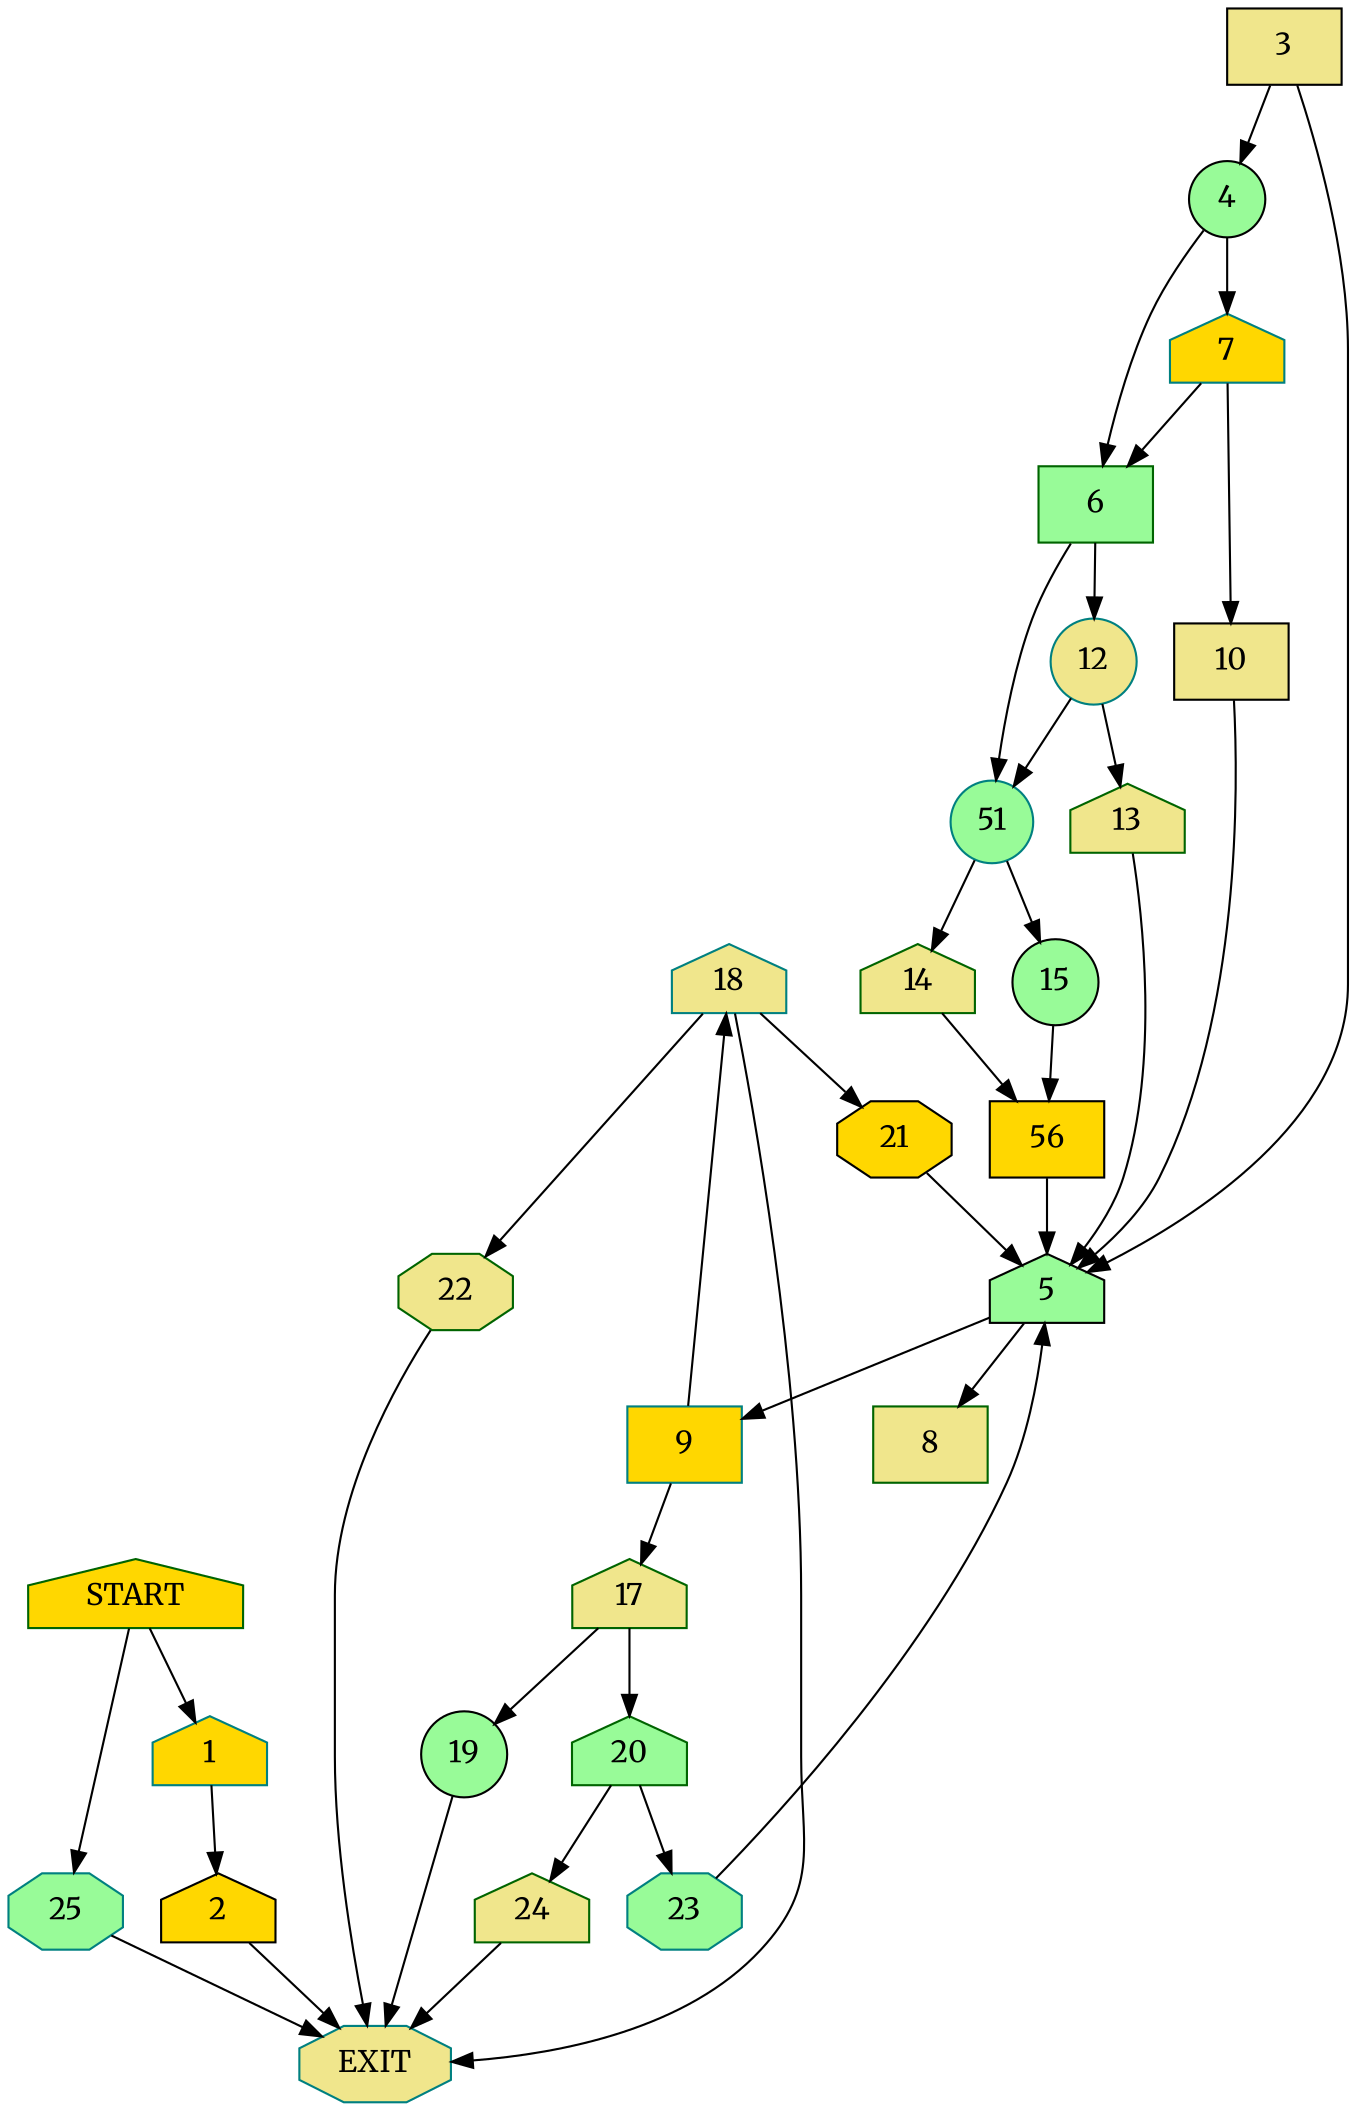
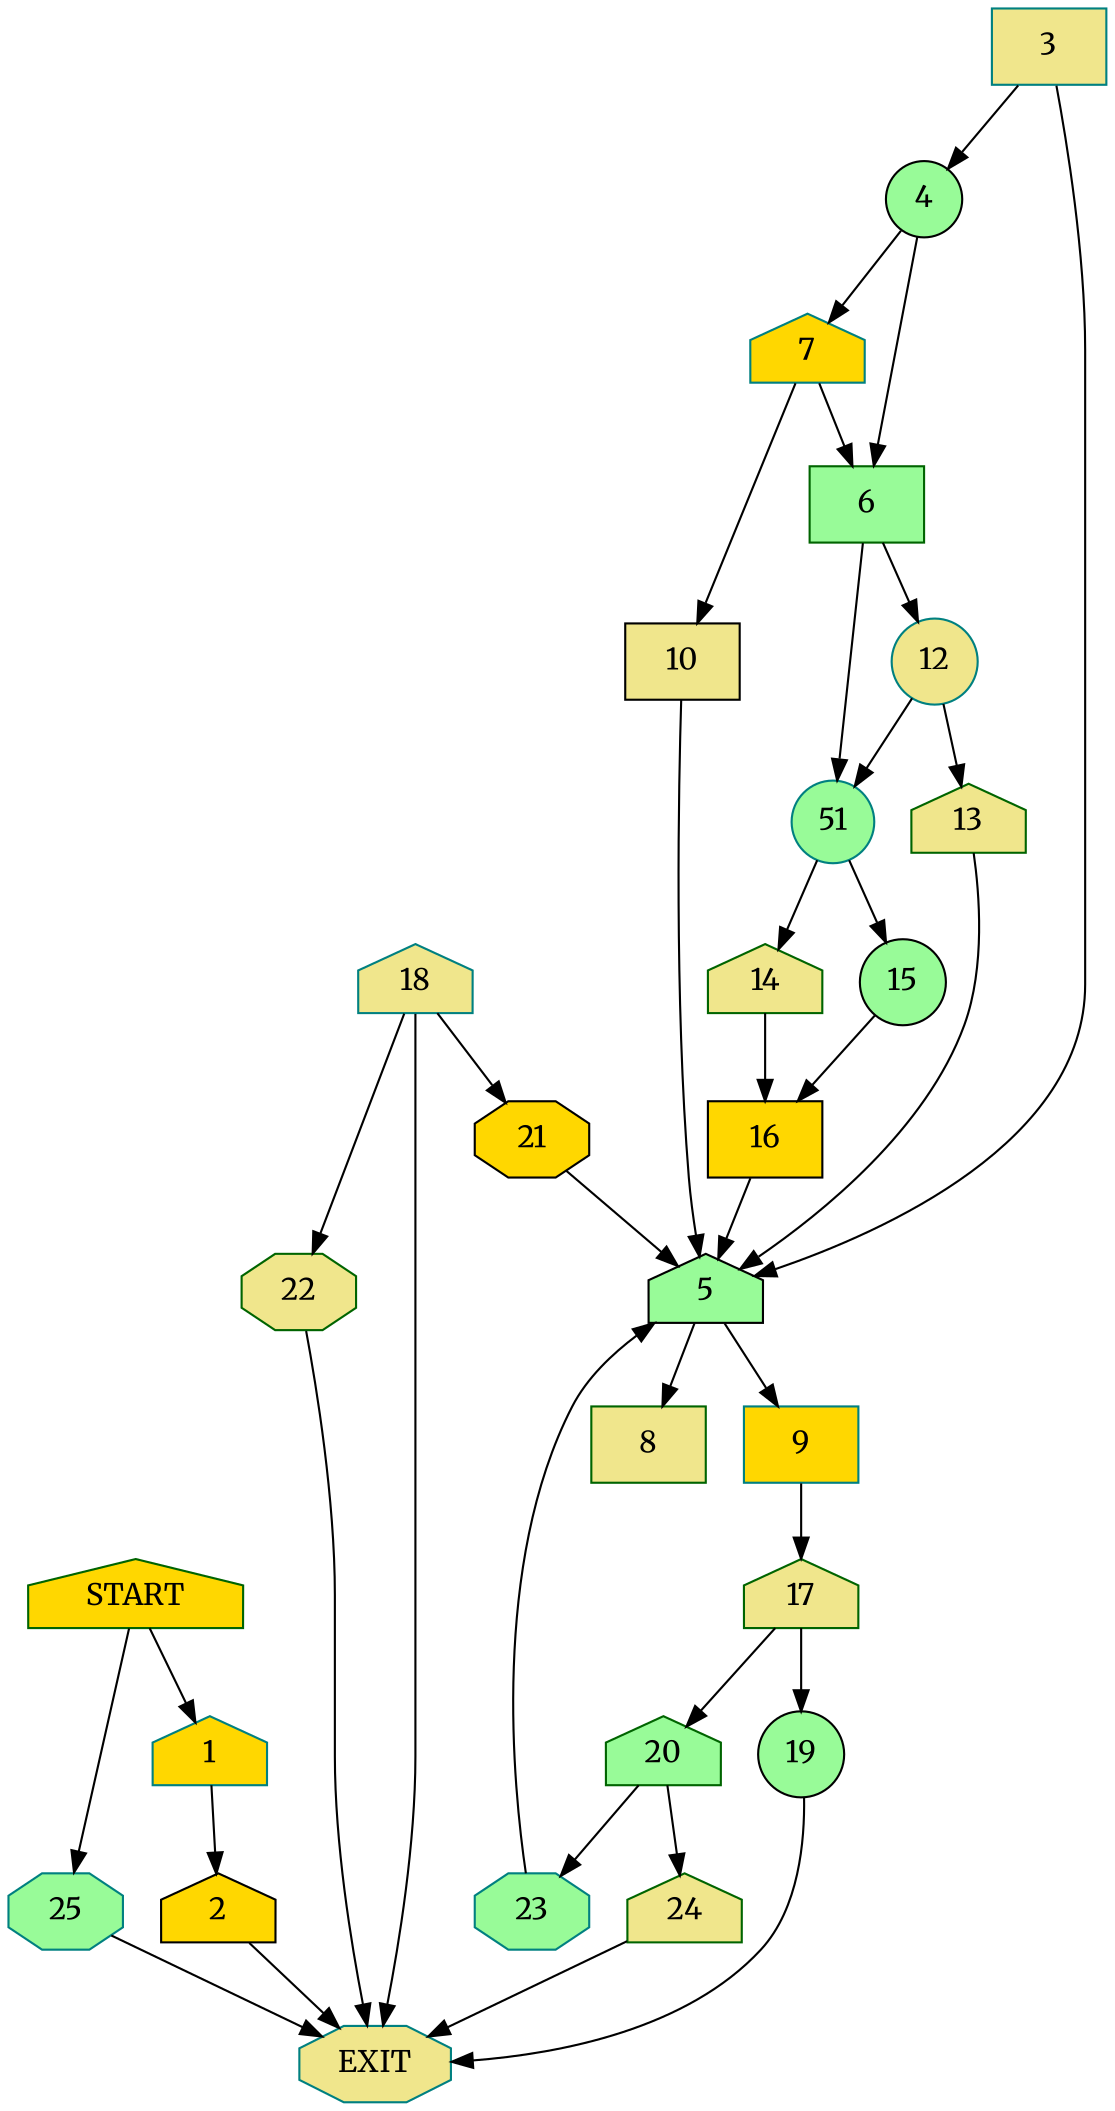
node "3": color black -> teal
node "56": label "56" -> "16"
edge "9" -> "18": removed
